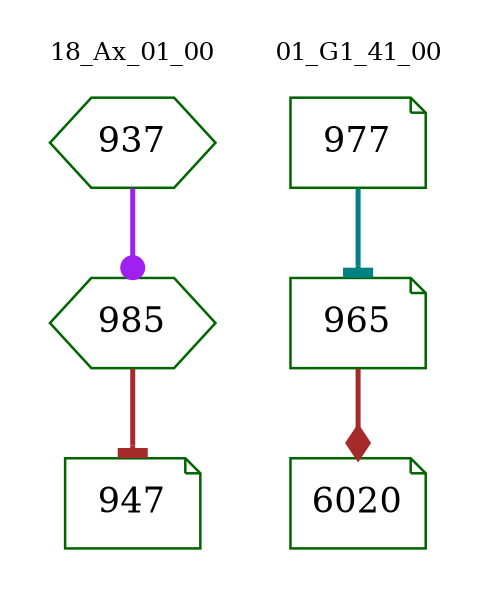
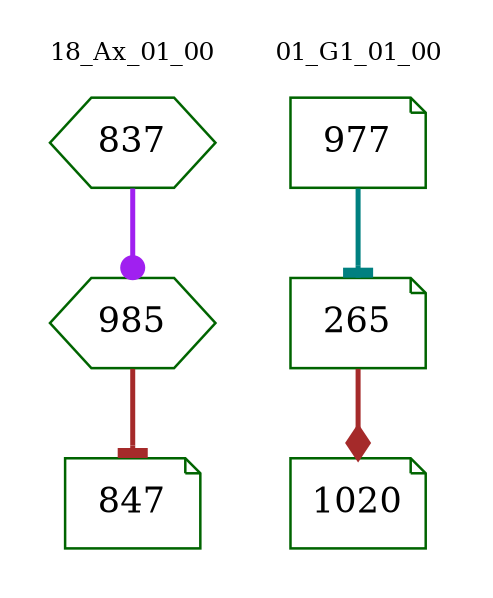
cluster "01_G1_41_00": label "01_G1_41_00" -> "01_G1_01_00"
node "937": label "937" -> "837"
node "965": label "965" -> "265"
node "947": label "947" -> "847"
node "6020": label "6020" -> "1020"
